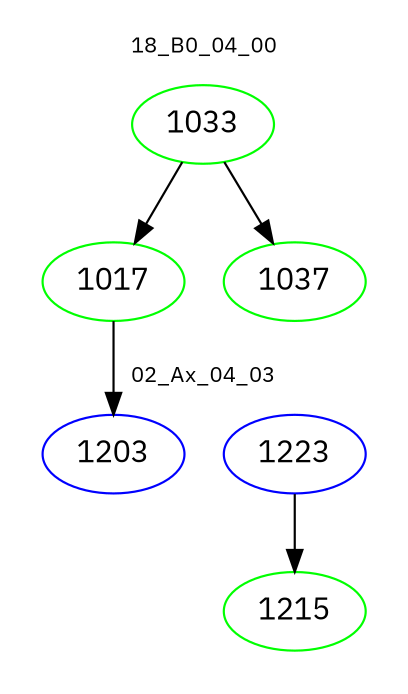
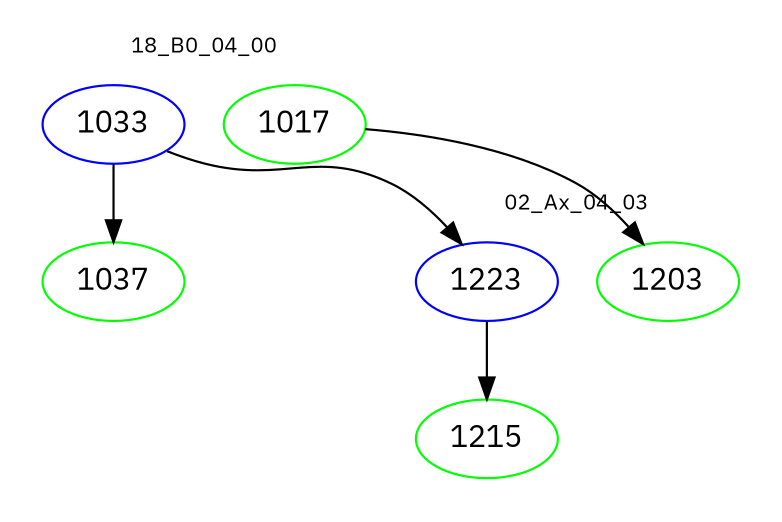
node "1033": color green -> blue
edge "1033" -> "1017": now "1033" -> "1223"
node "1203": color blue -> green
